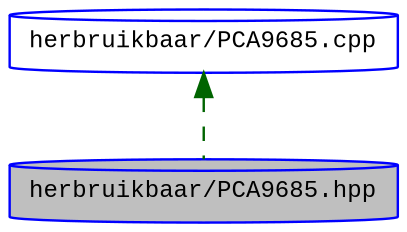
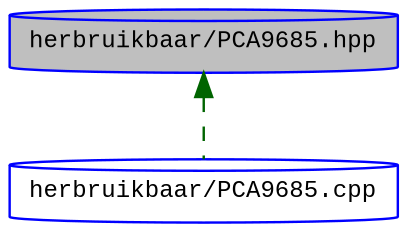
edge "herbruikbaar/PCA9685.hpp" -> "herbruikbaar/PCA9685.cpp": reversed
